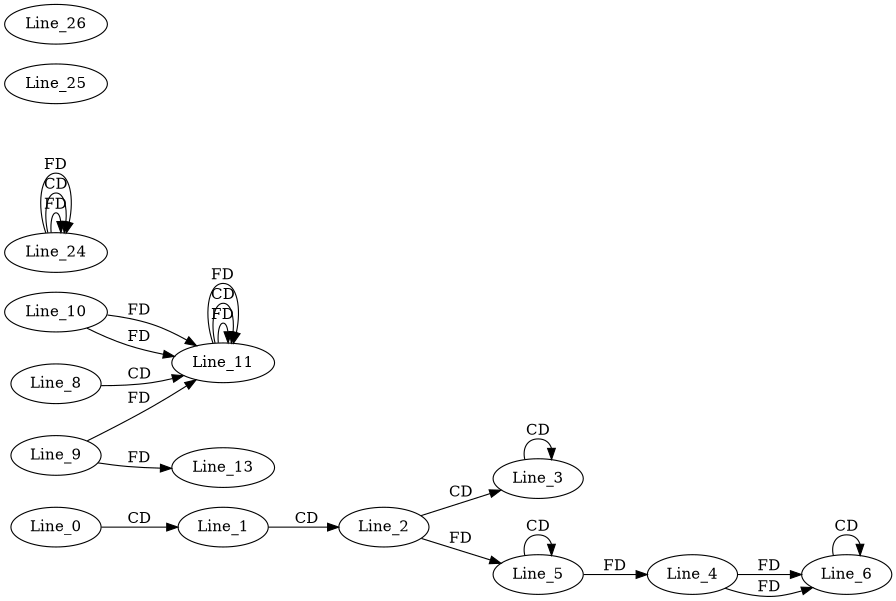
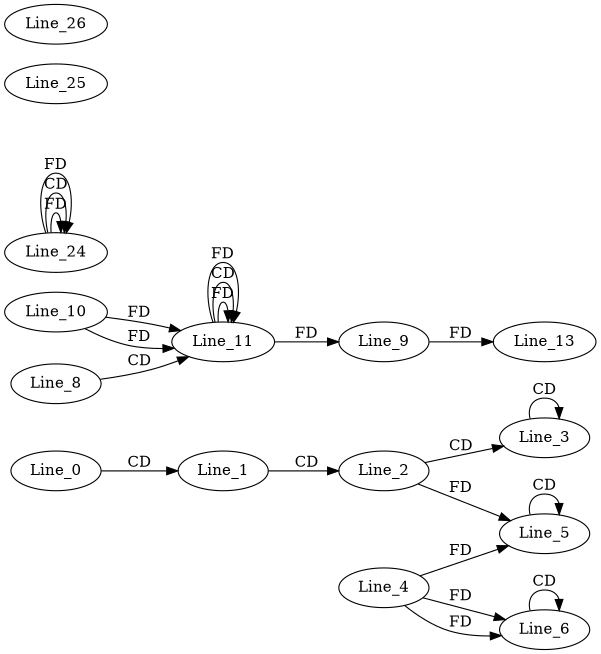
edge "Line_9" -> "Line_11": reversed
edge "Line_5" -> "Line_4": reversed
